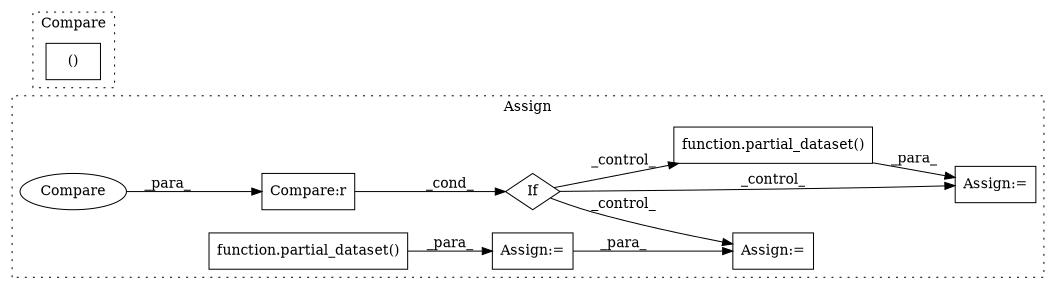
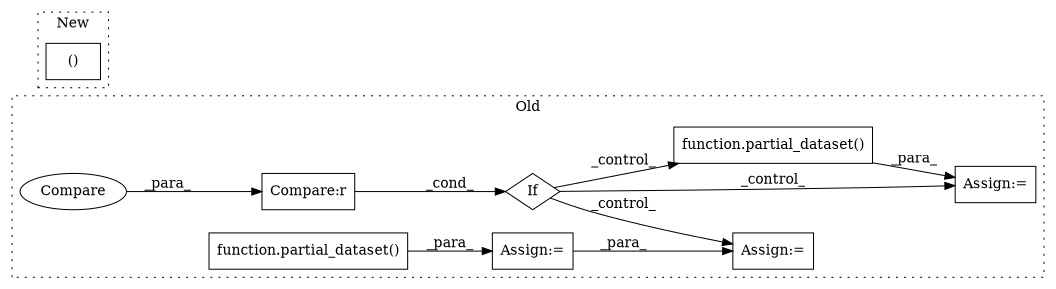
cluster "Compare": label "Compare" -> "New"
cluster "Assign": label "Assign" -> "Old"
